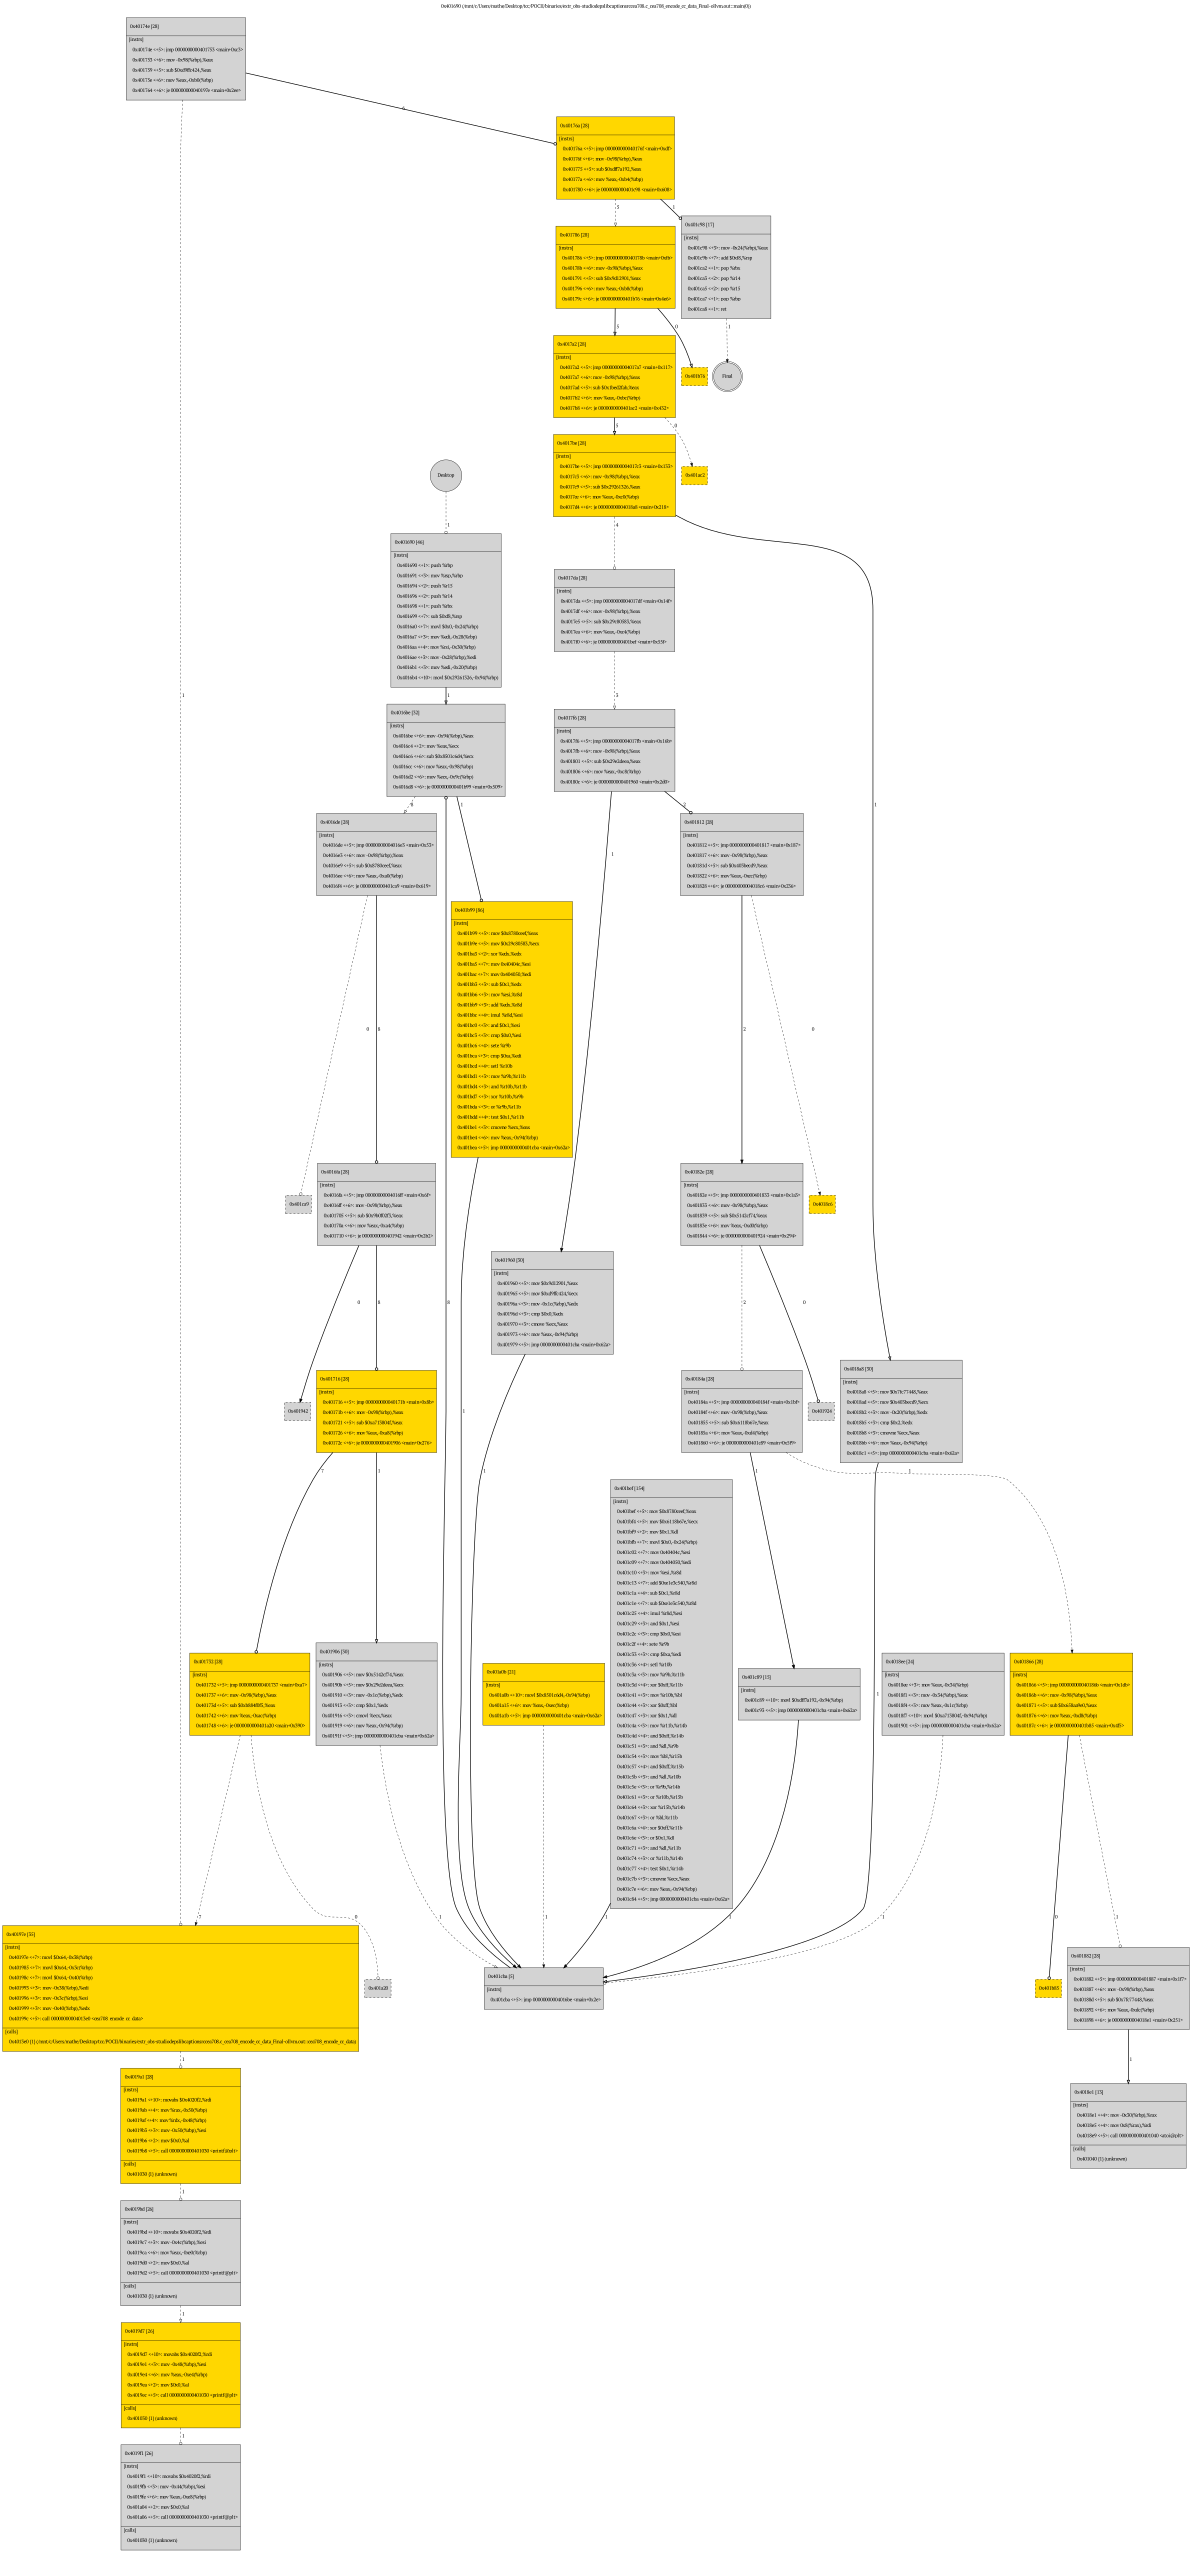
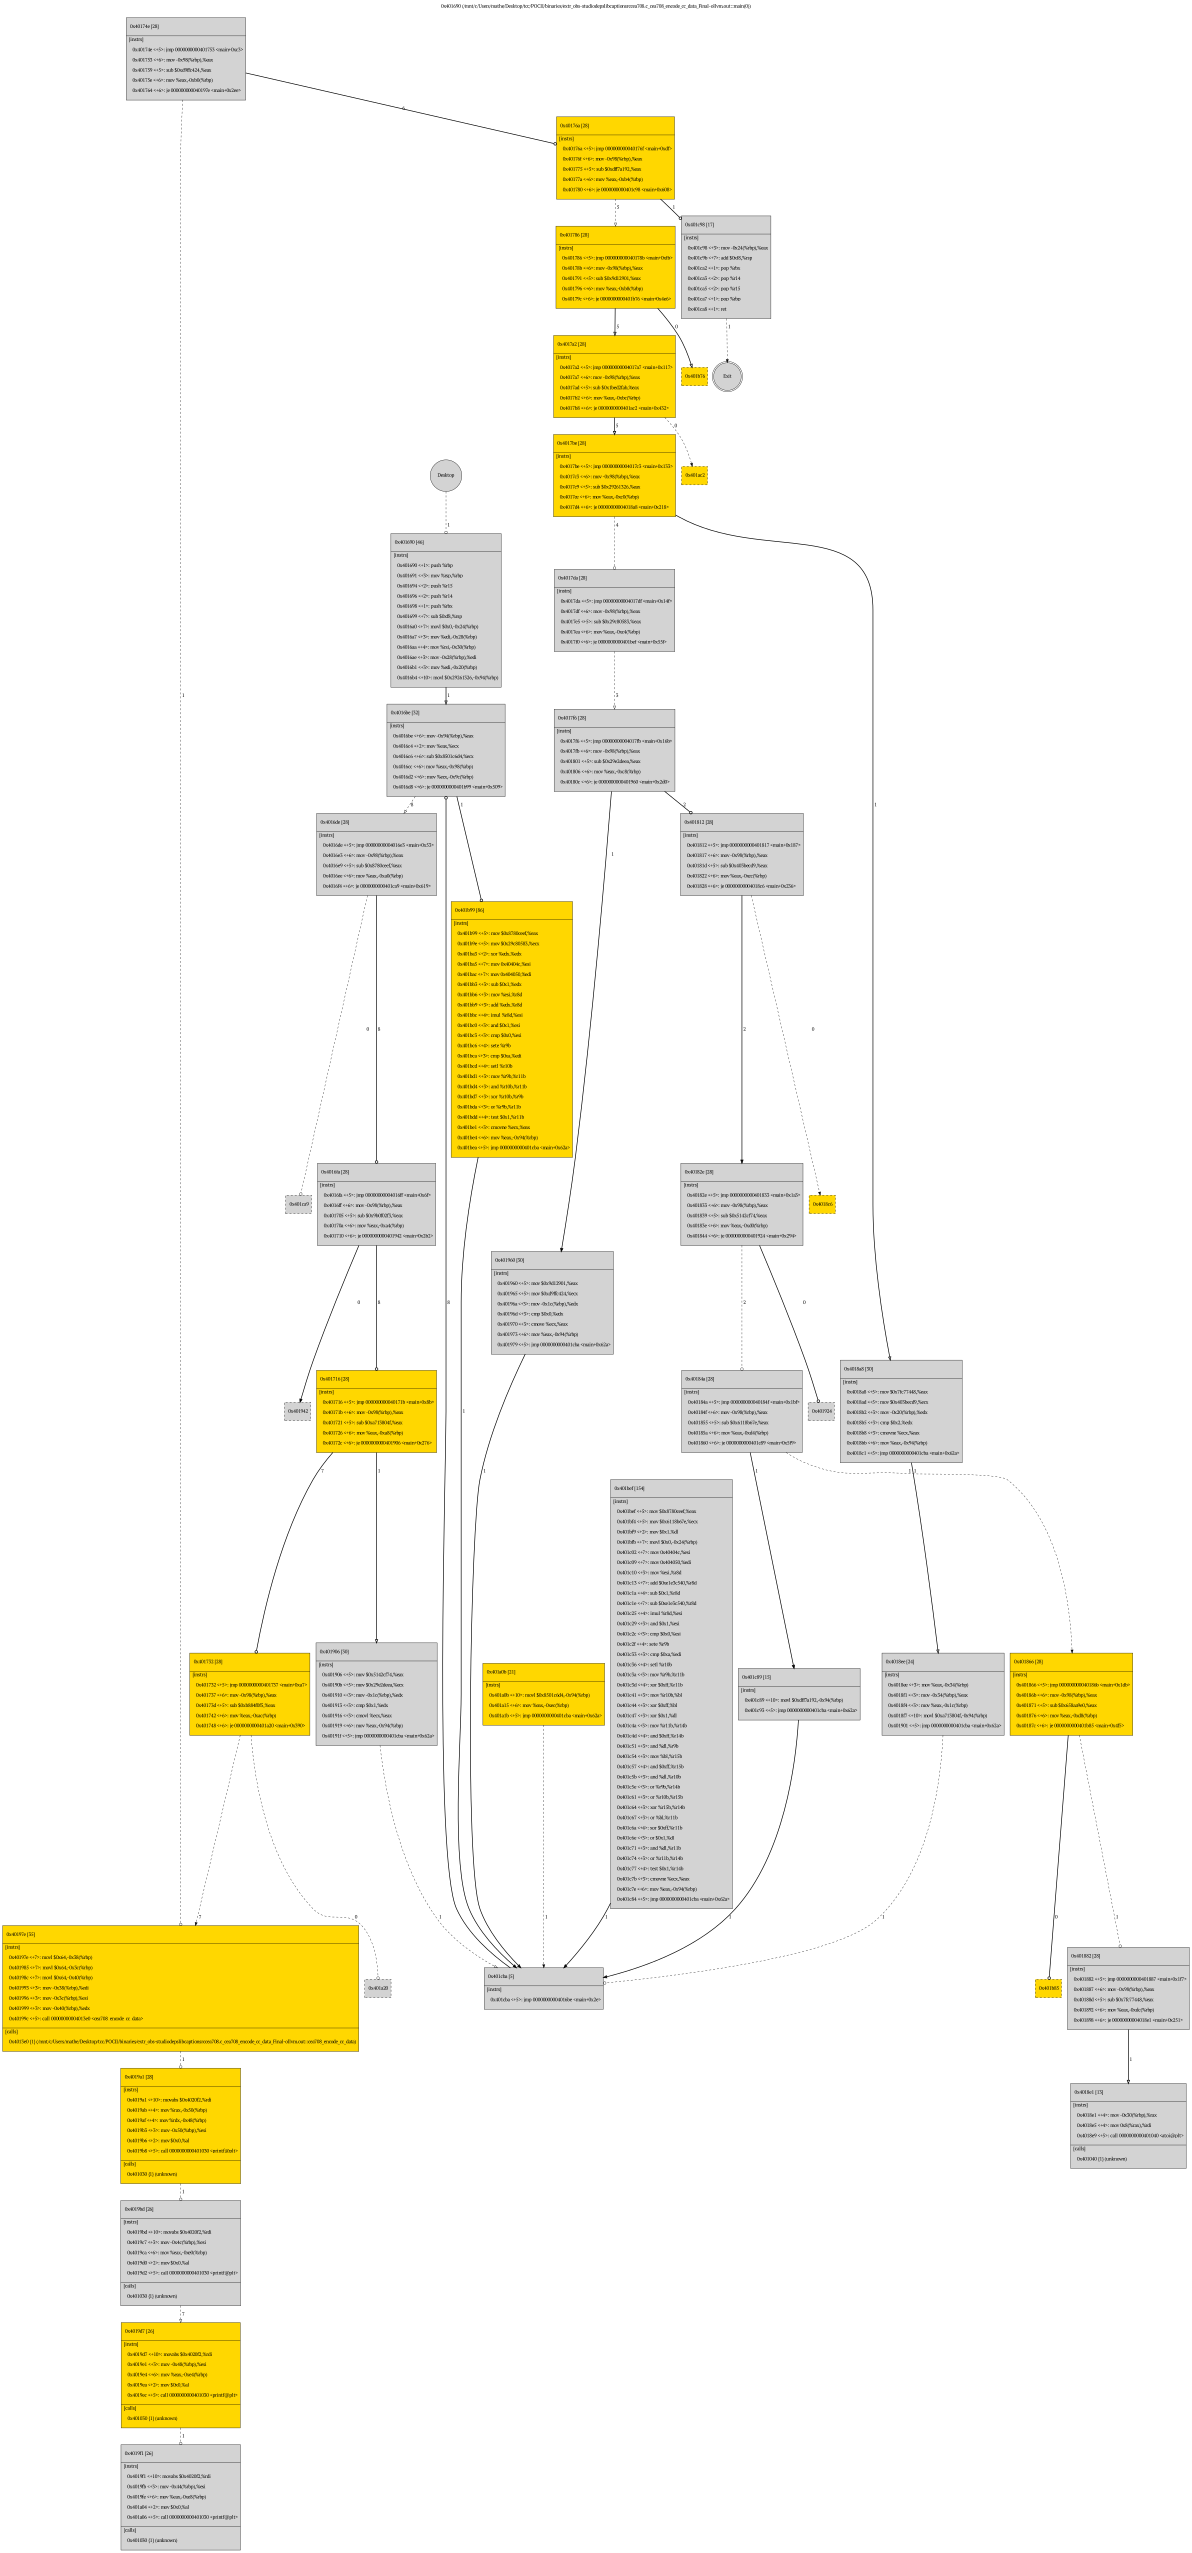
node "Final": label "Final" -> "Exit"
edge "0x4018a8 [30]" -> "0x401cba [5]": now "0x4018a8 [30]" -> "0x4018ee [24]"
edge "0x4019bd [26]" -> "0x4019d7 [26]": label " 1" -> " 7"
